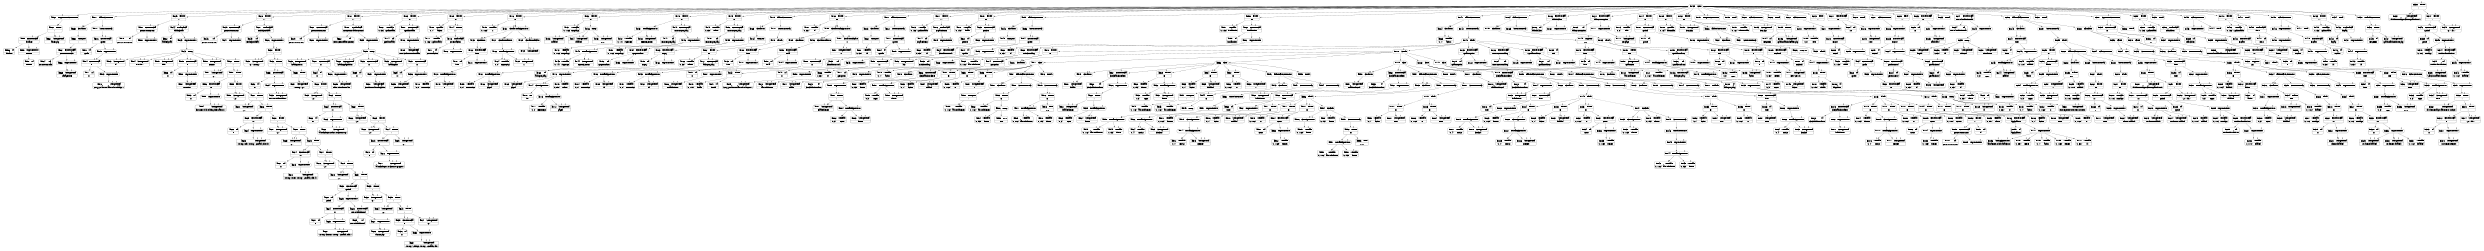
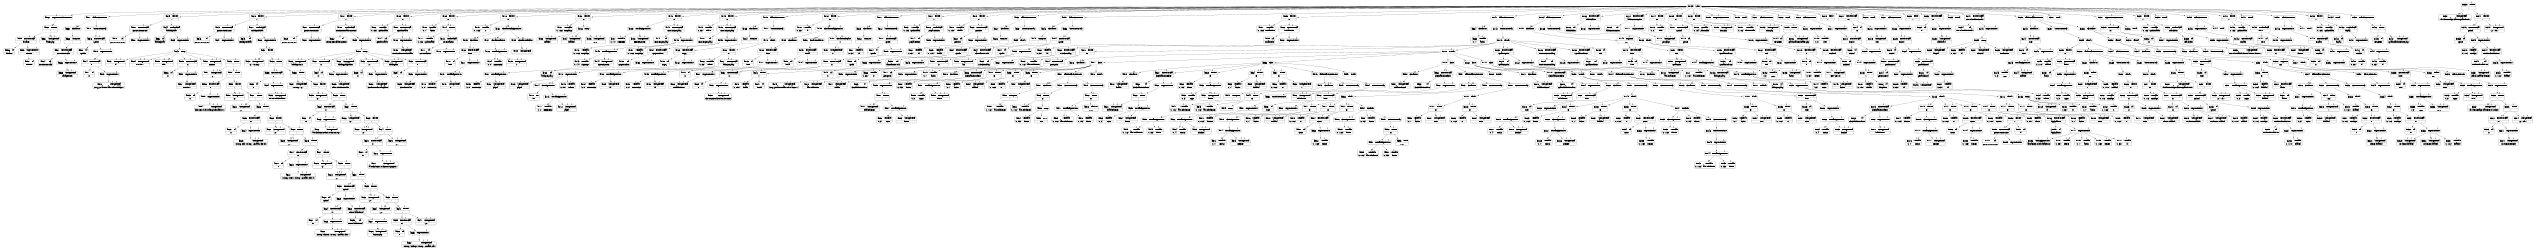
edge "50192" -> "49836": now "50429" -> "49836"
node "50304": text "Site" -> "Condition"
node "50050": text "IfThenElseStatement" -> "Switch"
node "50012": text "check_admin_referer" -> "updated_admin_referer"
node "49913": text "True" -> "Themes"
